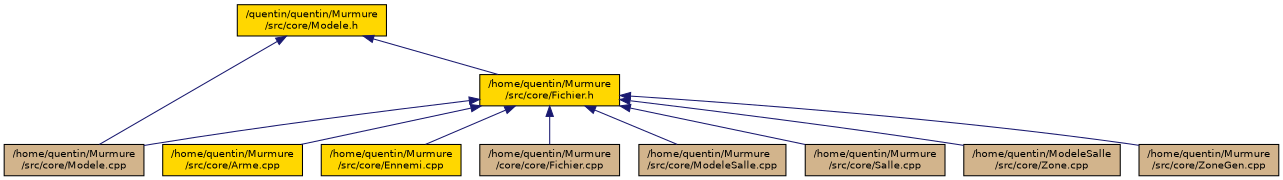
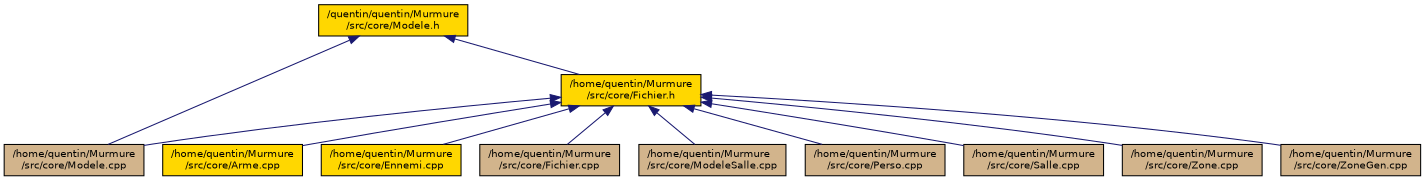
node "/home/quentin/Murmure /core/core/Fichier.cpp": label "/home/quentin/Murmure /core/core/Fichier.cpp" -> "/home/quentin/Murmure /src/core/Fichier.cpp"
node "/home/quentin/Murmure /src/core/Perso.cpp": added
node "/home/quentin/ModeleSalle /src/core/Zone.cpp": label "/home/quentin/ModeleSalle /src/core/Zone.cpp" -> "/home/quentin/Murmure /src/core/Zone.cpp"
